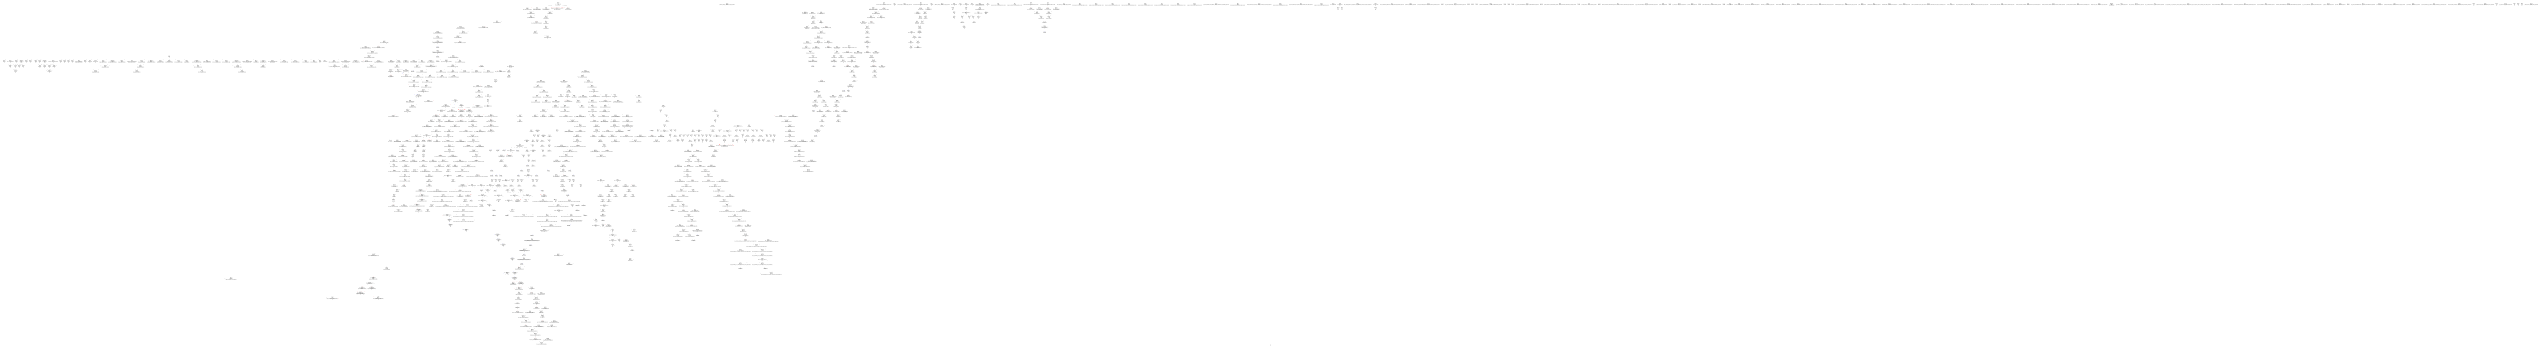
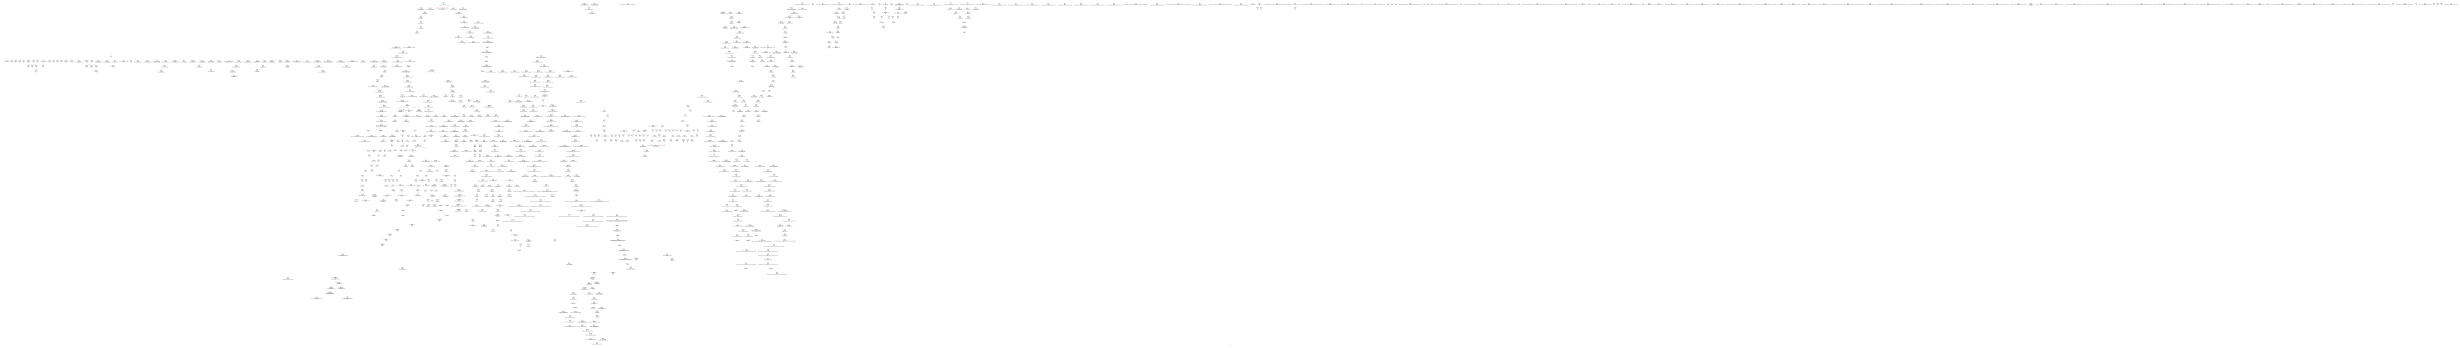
node "NodeID: 241": removed
